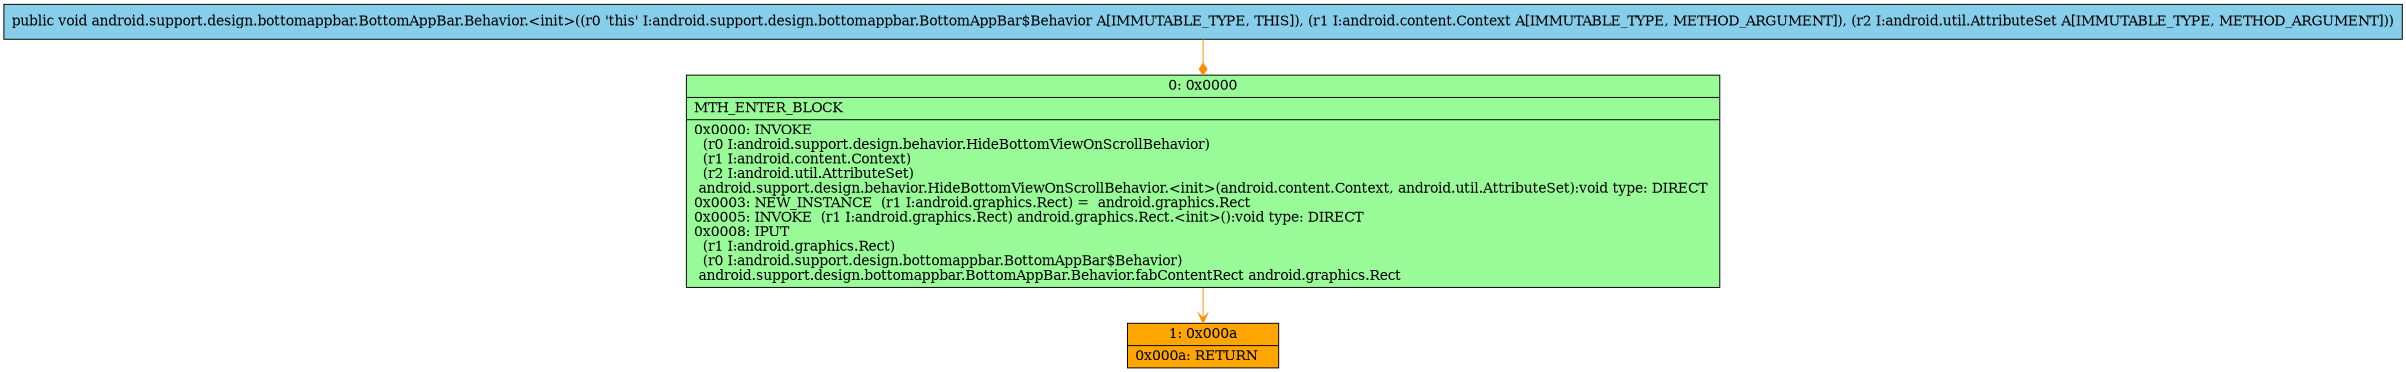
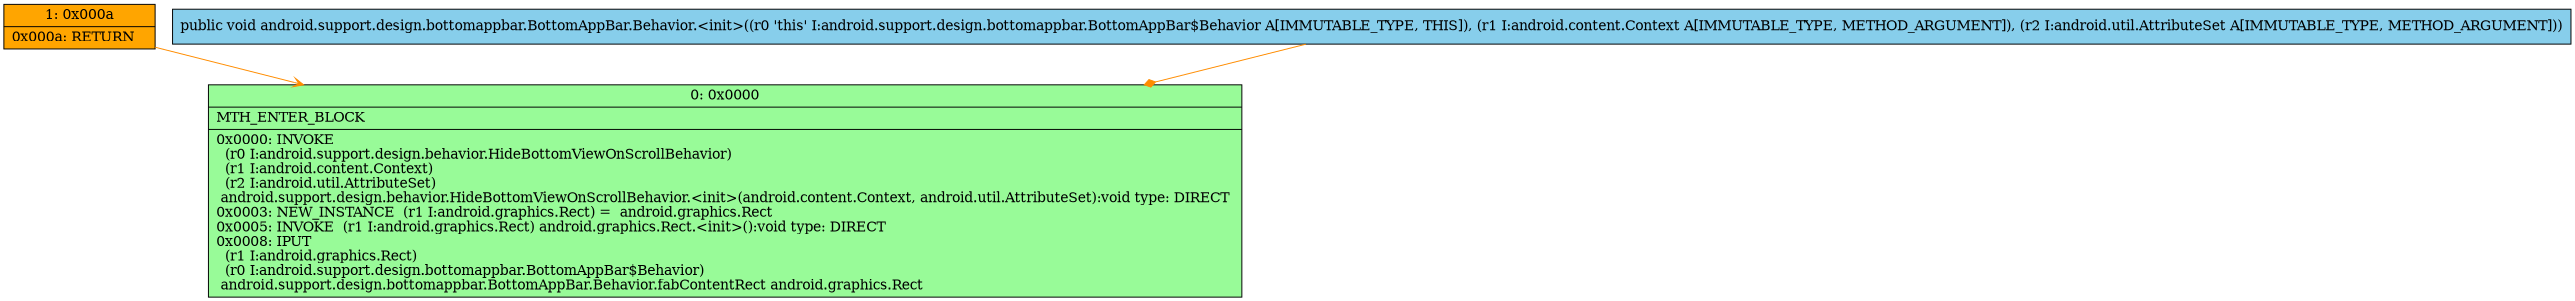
edge "0: 0x0000" -> "1: 0x000a": reversed
